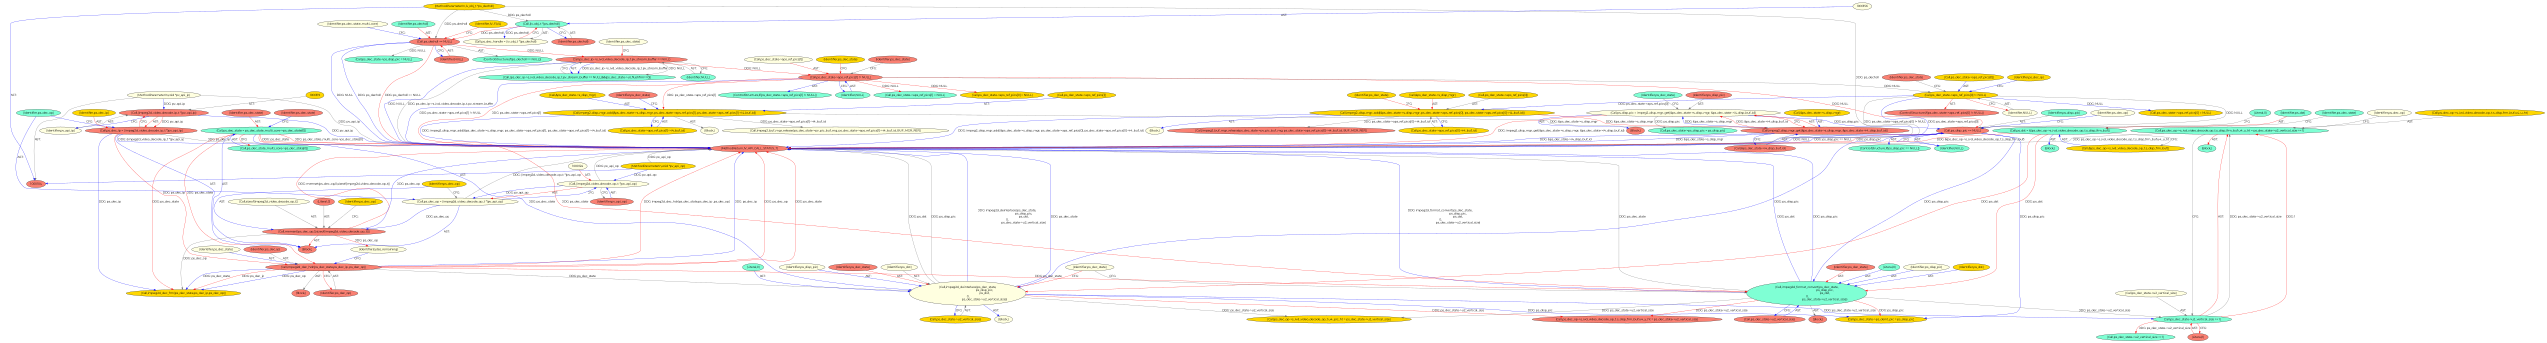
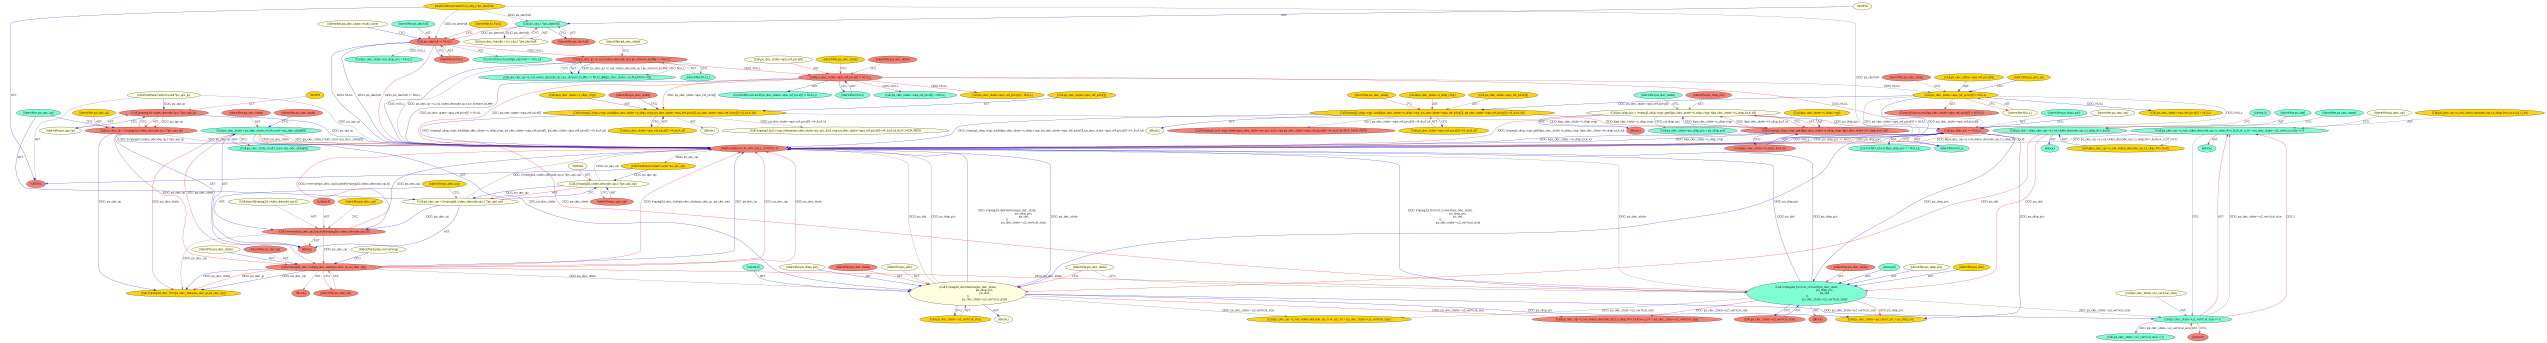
edge "(MethodParameterIn,void *pv_api_op)" -> "(MethodReturn,IV_API_CALL_STATUS_T)": reversed
edge "(Call,memset(ps_dec_op,0,sizeof(impeg2d_video_decode_op_t)))" -> "(Identifier,bytes_remaining)": now "(Call,memset(ps_dec_op,0,sizeof(impeg2d_video_decode_op_t)))" -> "(Call,impeg2d_dec_hdr(ps_dec_state,ps_dec_ip ,ps_dec_op))"
